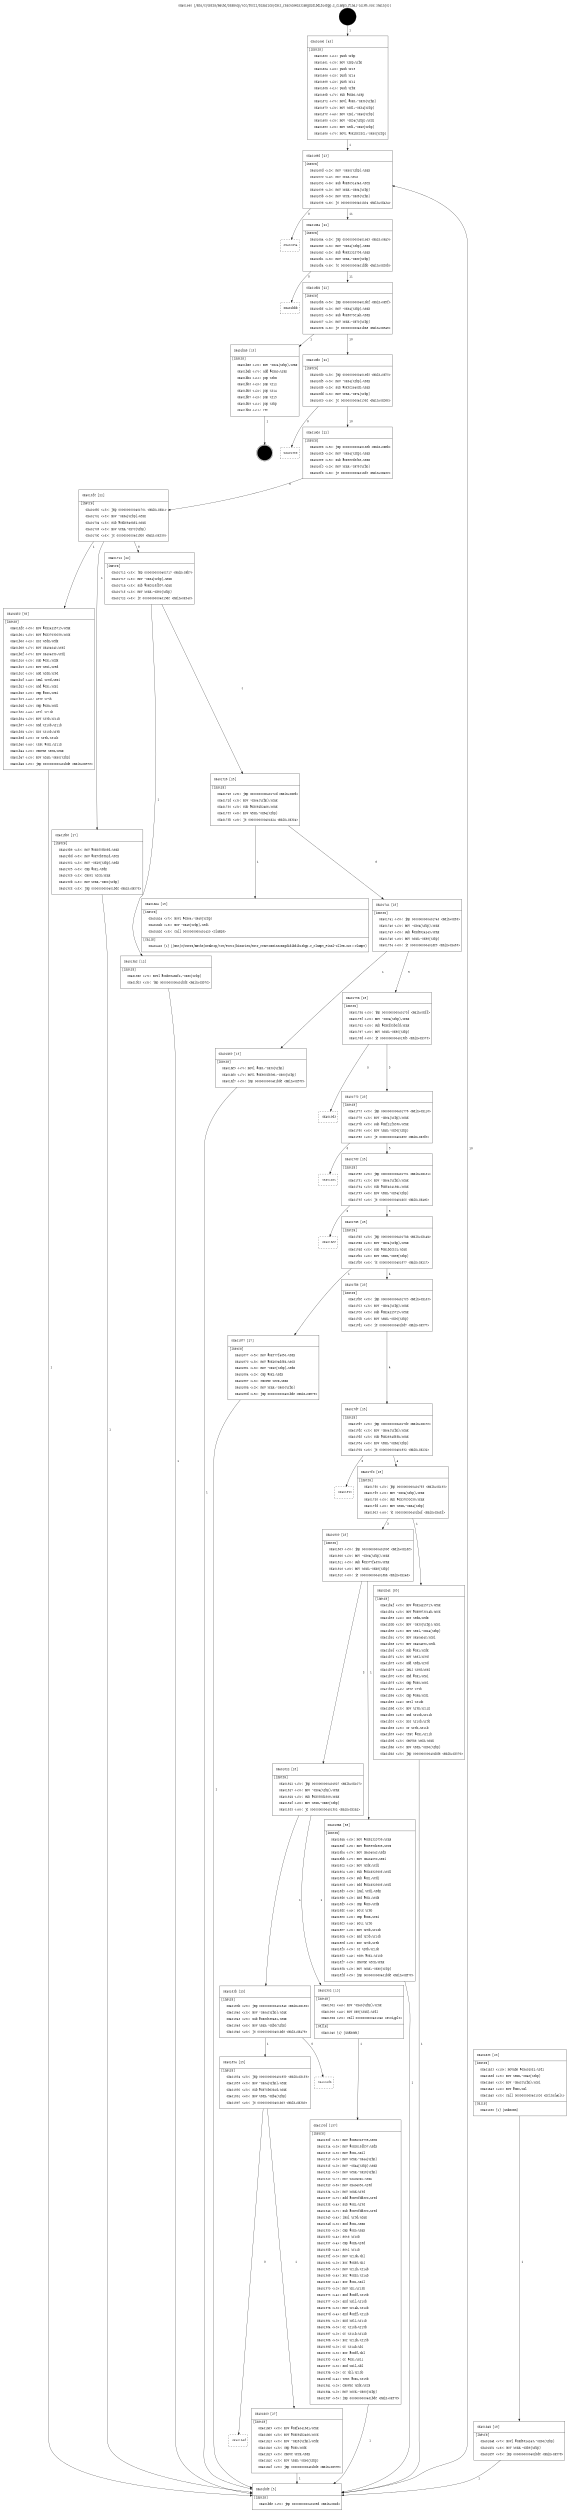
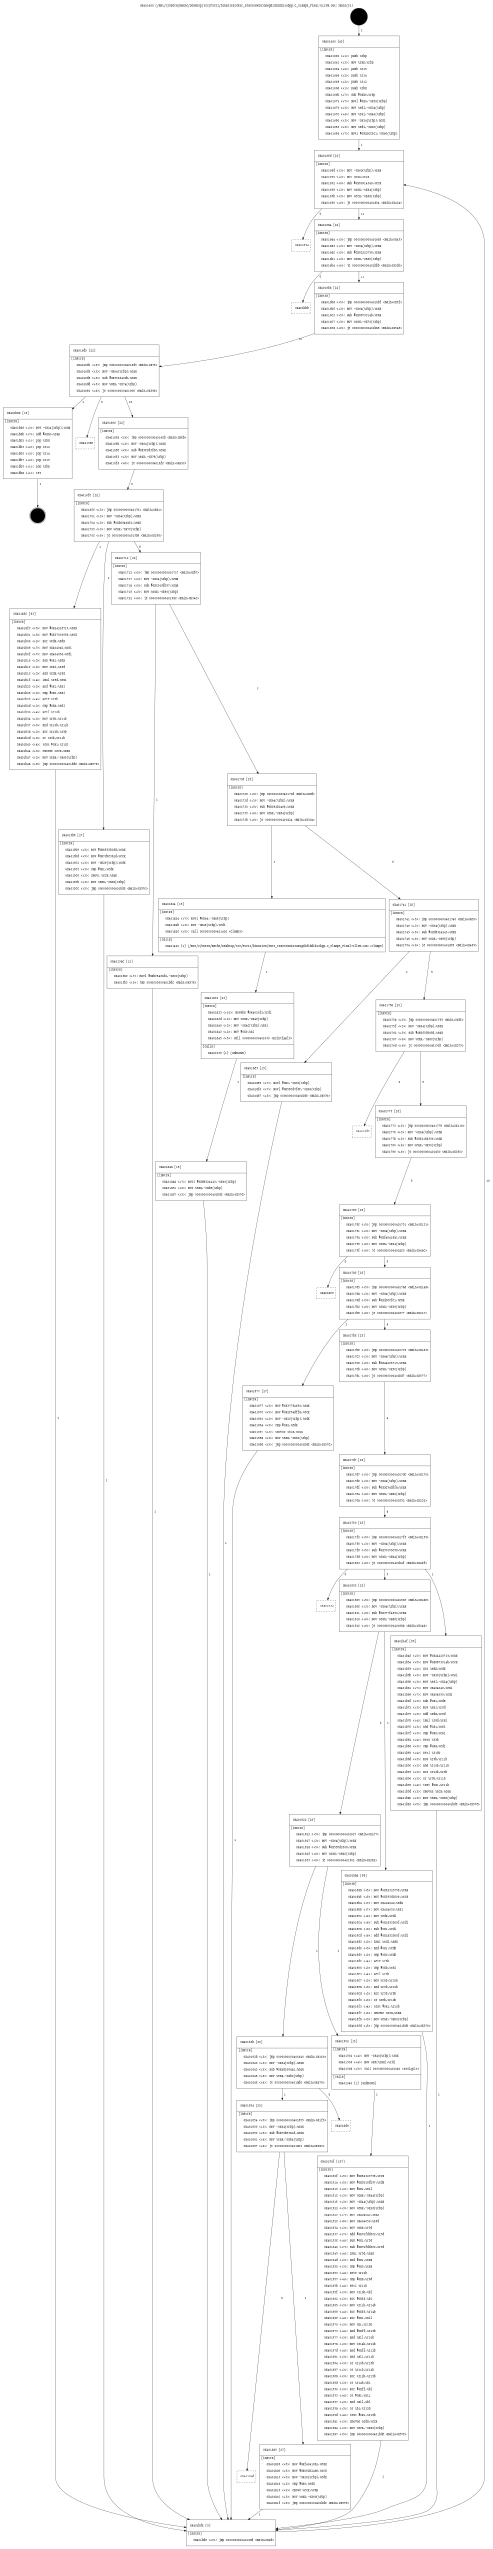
edge "0x4016ba [22]" -> "0x401ba8 [19]": now "0x4016d0 [22]" -> "0x401ba8 [19]"
edge "0x401a24 [15]" -> "0x401a33 [23]": added, label "1"
node "0x401a5c": removed
edge "0x4017d7 [25]" -> "0x401892": now "0x4017f0 [25]" -> "0x401892"
